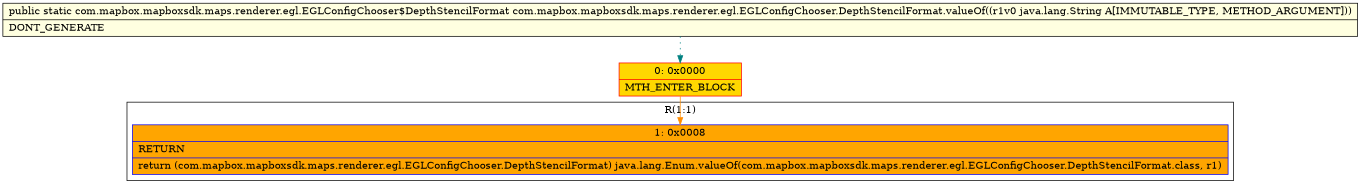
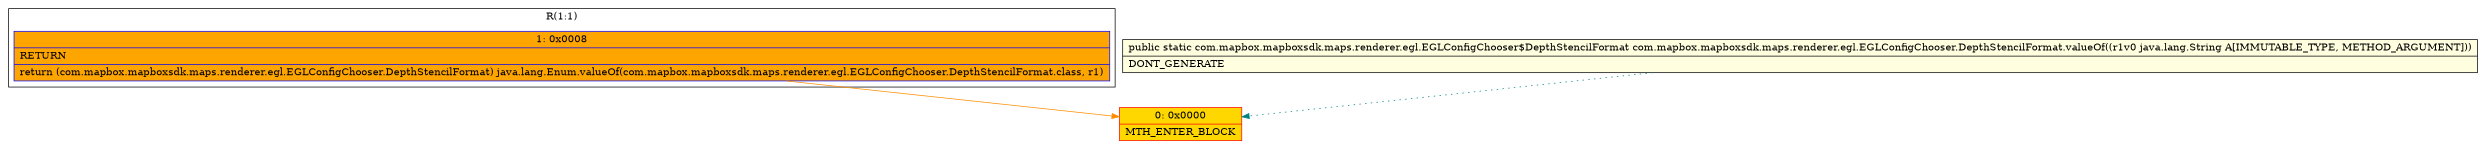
edge "0: 0x0000" -> "1: 0x0008": reversed
